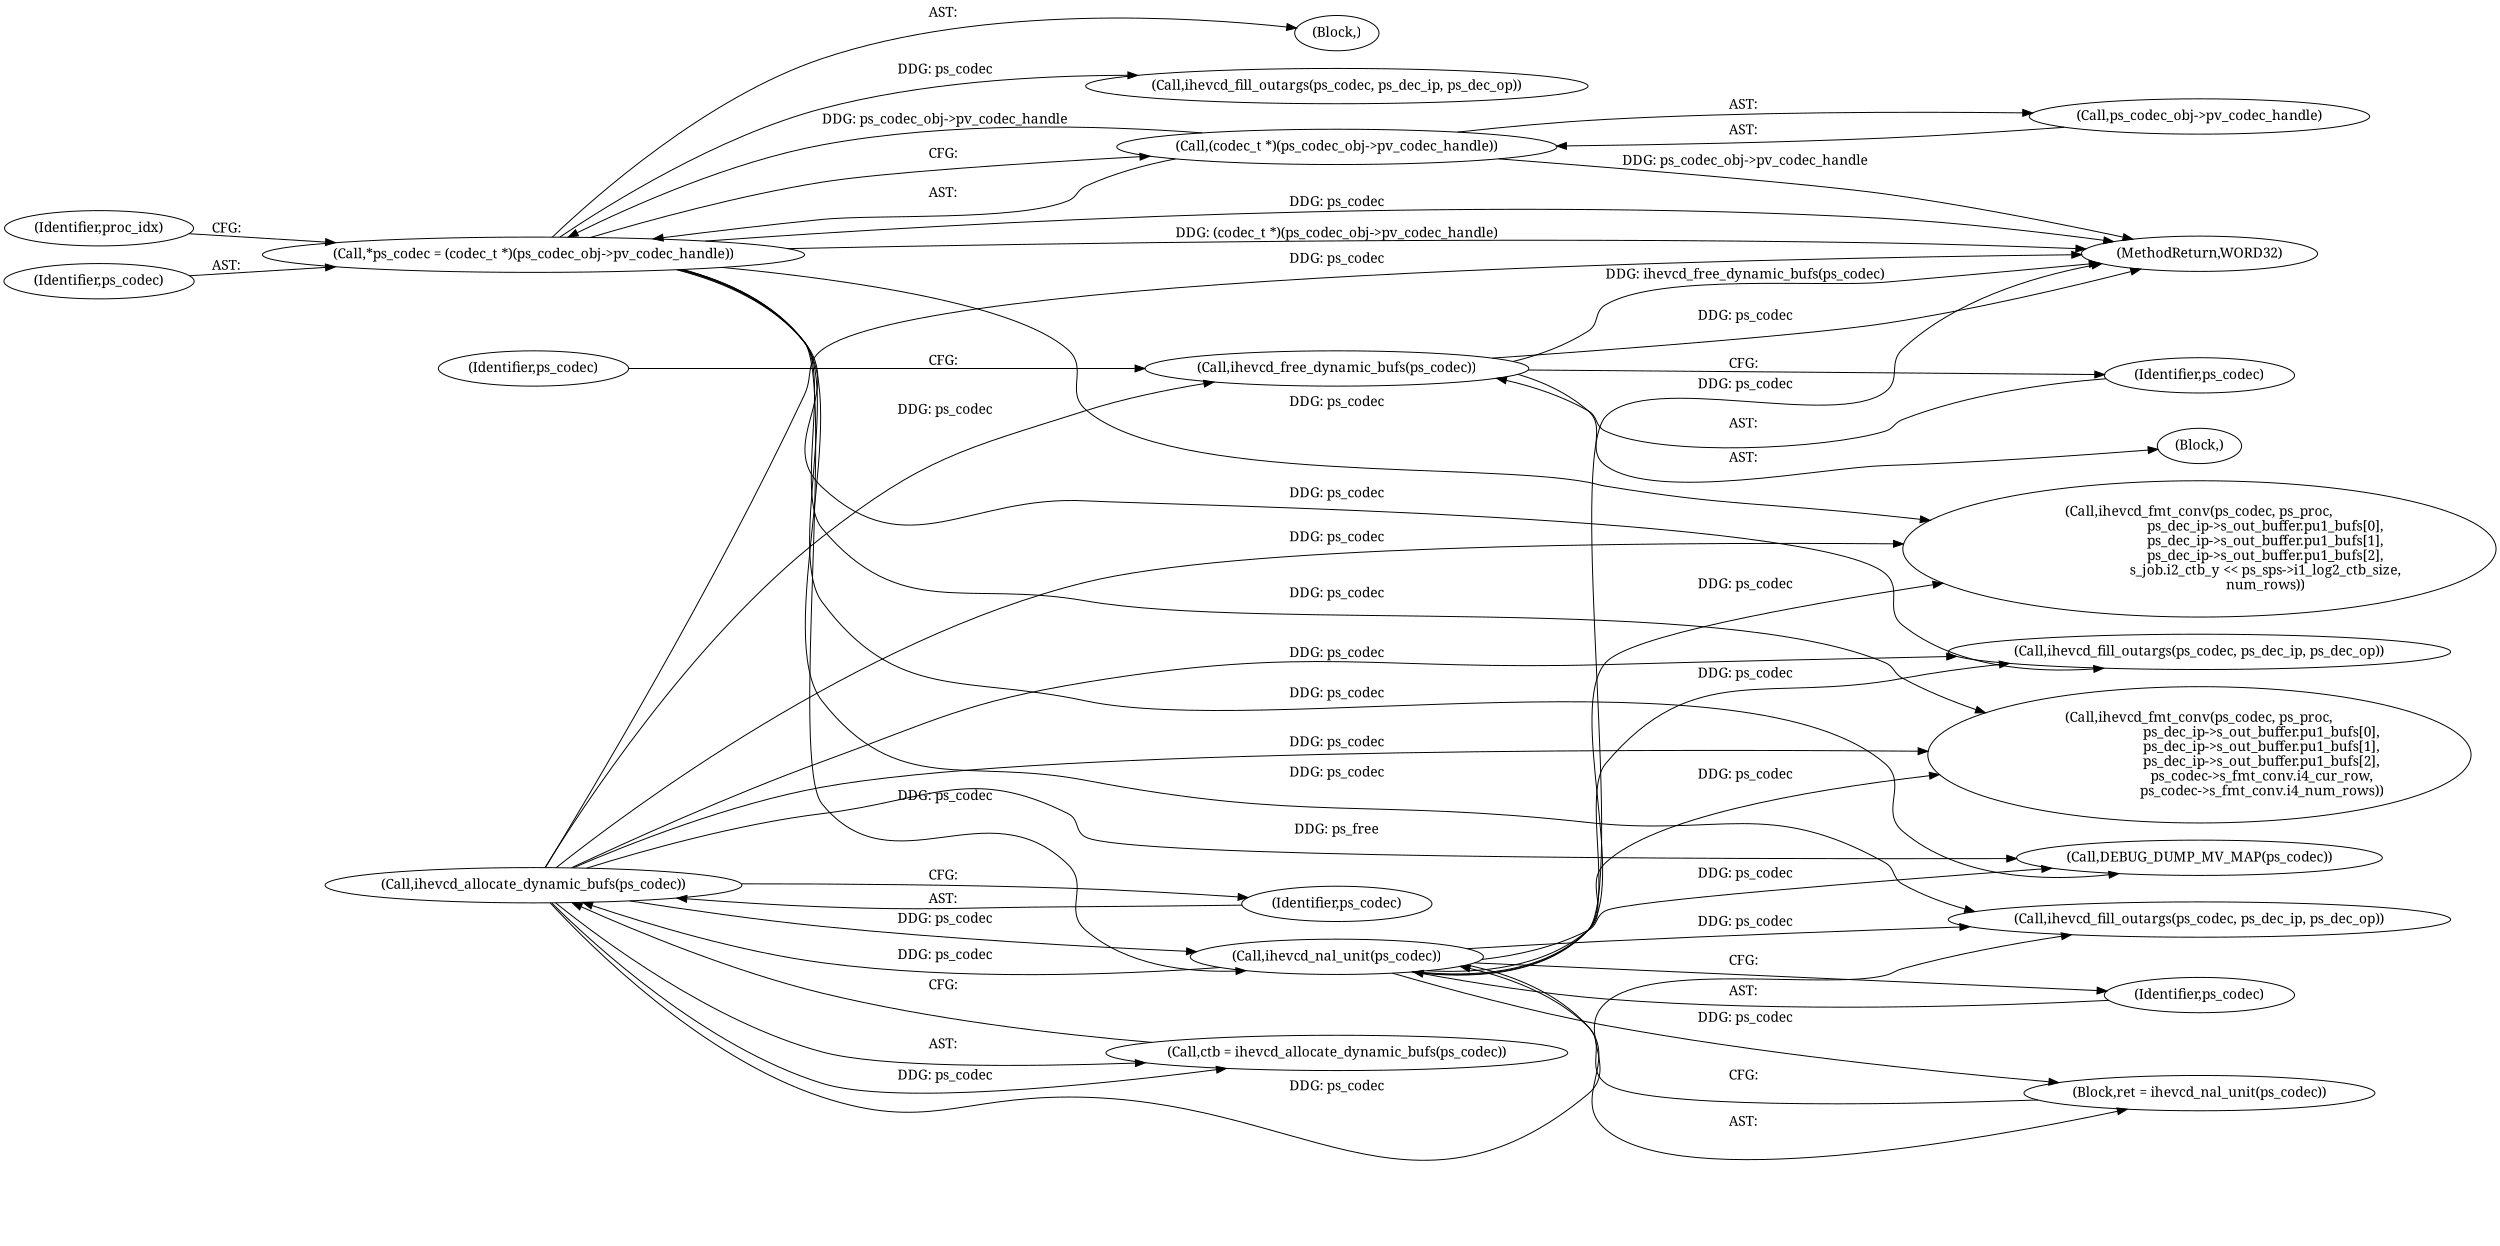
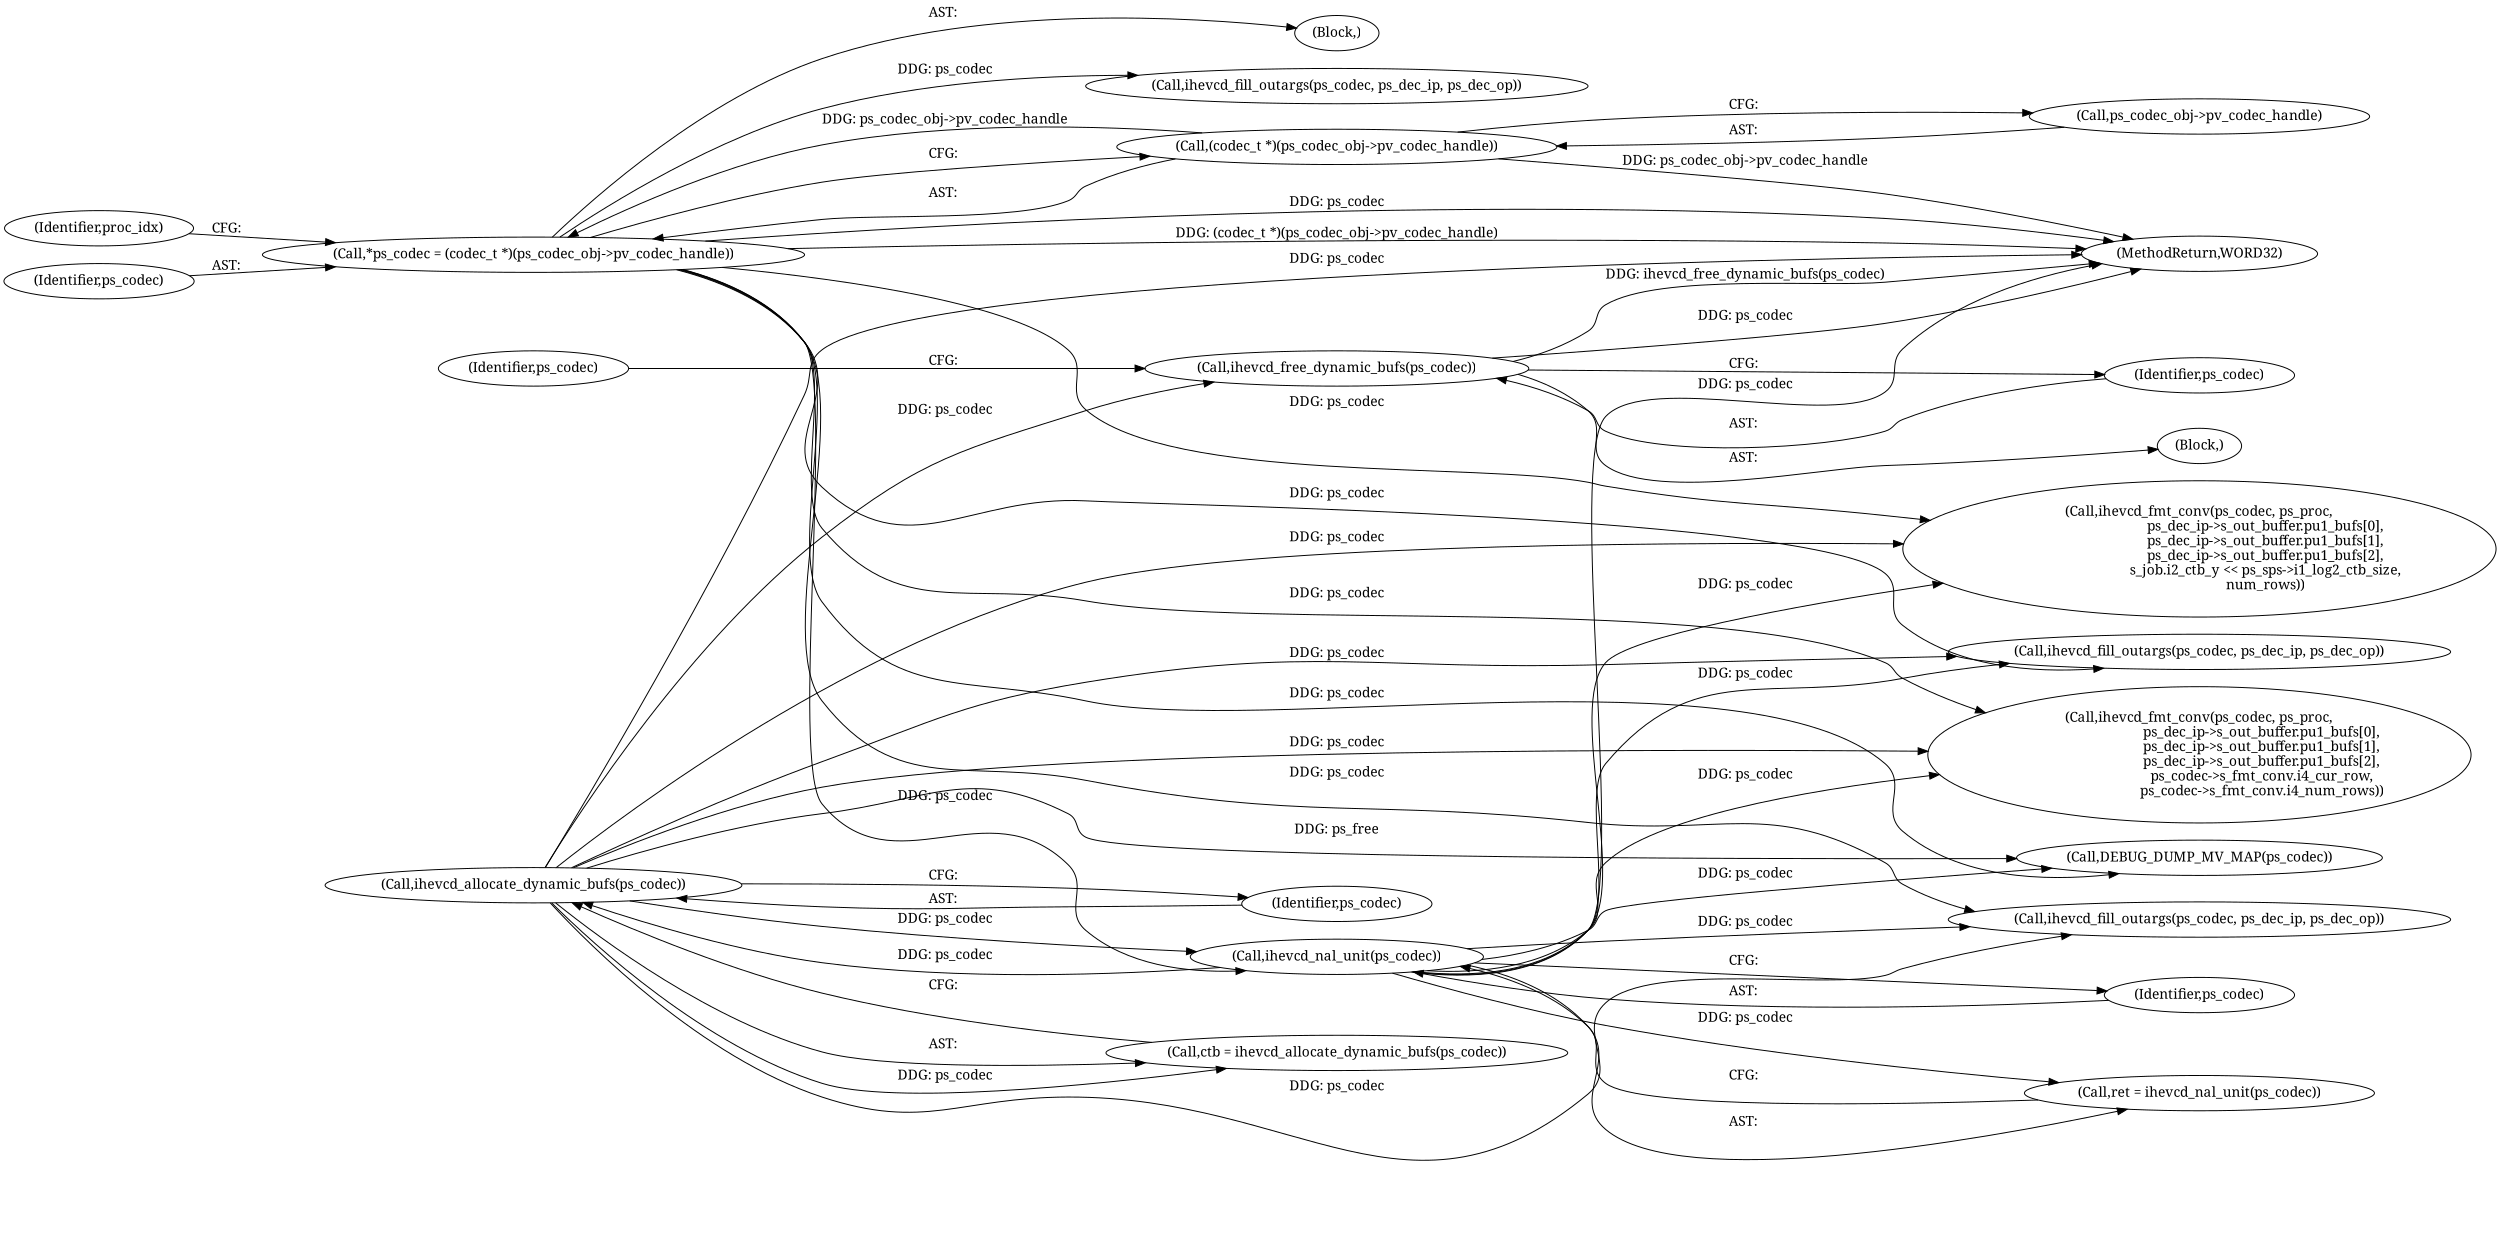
edge "(Call,(codec_t *)(ps_codec_obj->pv_codec_handle))" -> "(Call,ps_codec_obj->pv_codec_handle)": label "AST: " -> "CFG: "
node "(Block,ret = ihevcd_nal_unit(ps_codec))": label "(Block,ret = ihevcd_nal_unit(ps_codec))" -> "(Call,ret = ihevcd_nal_unit(ps_codec))"
